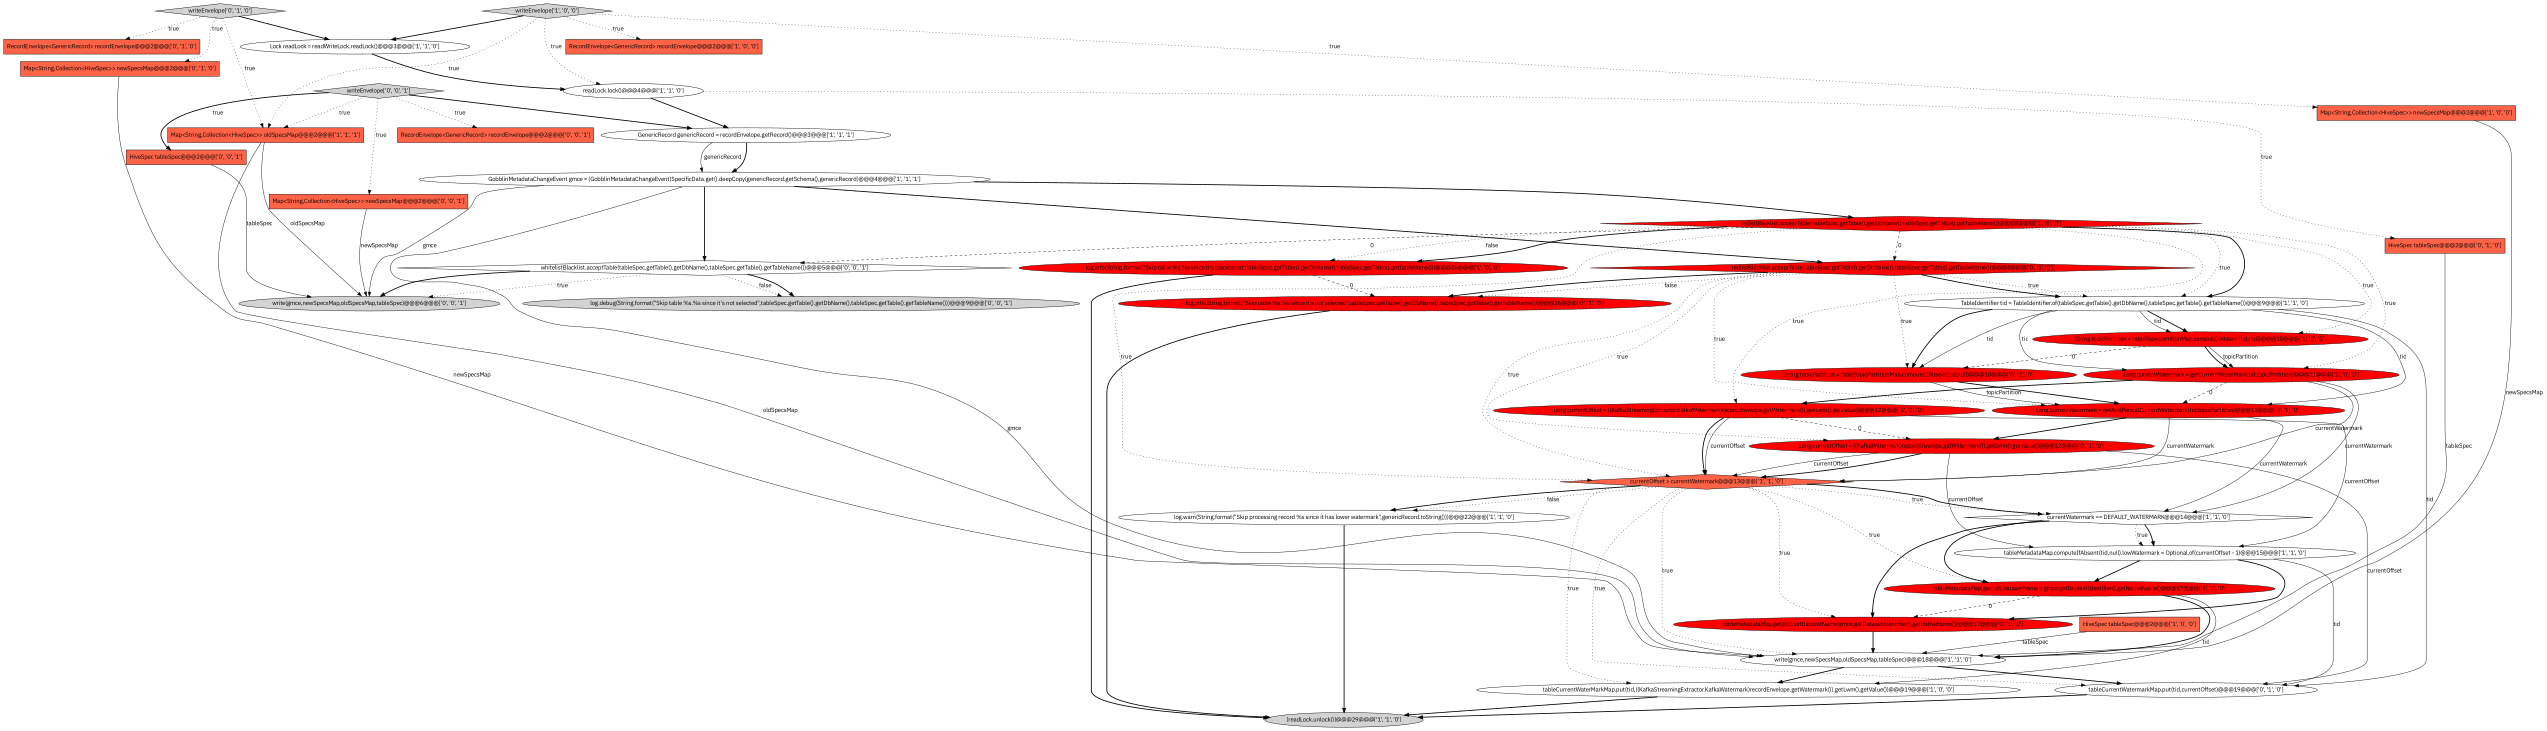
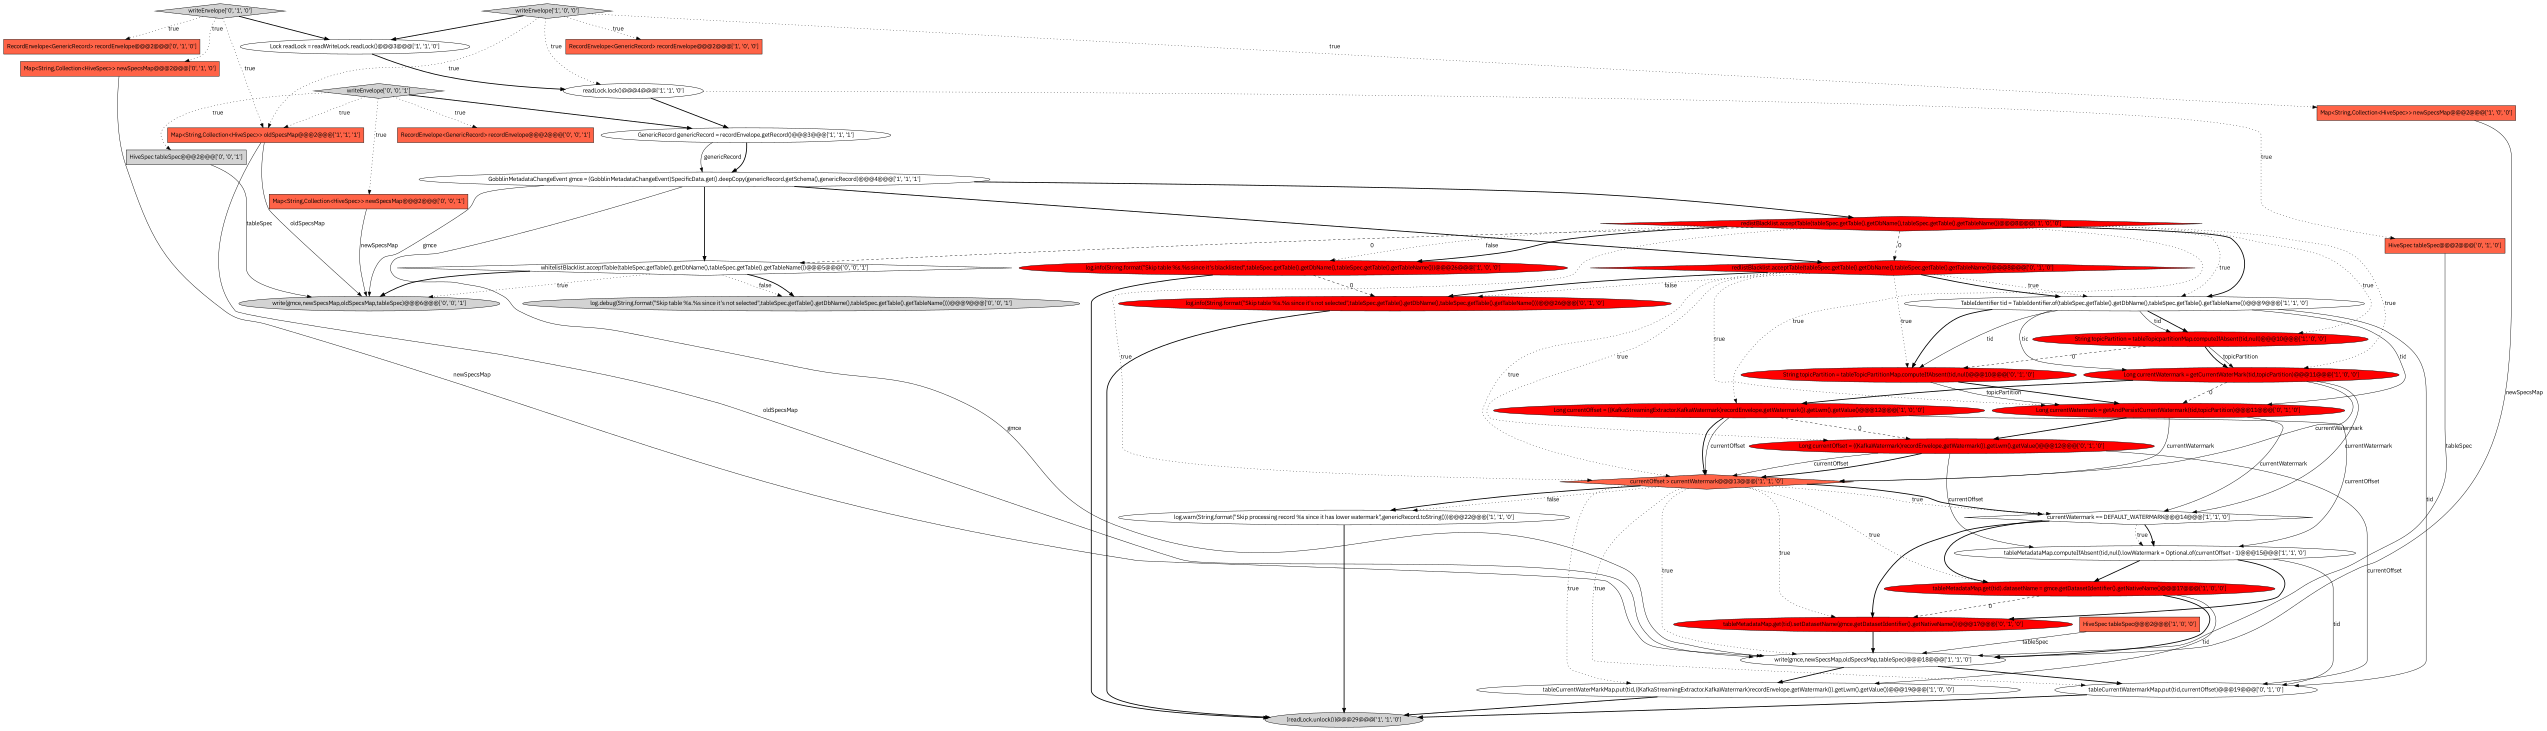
edge "writeEnvelope['0', '0', '1']" -> "HiveSpec tableSpec@@@2@@@['0', '0', '1']": style bold -> dotted
node "HiveSpec tableSpec@@@2@@@['0', '0', '1']": fillcolor tomato -> lightgray
